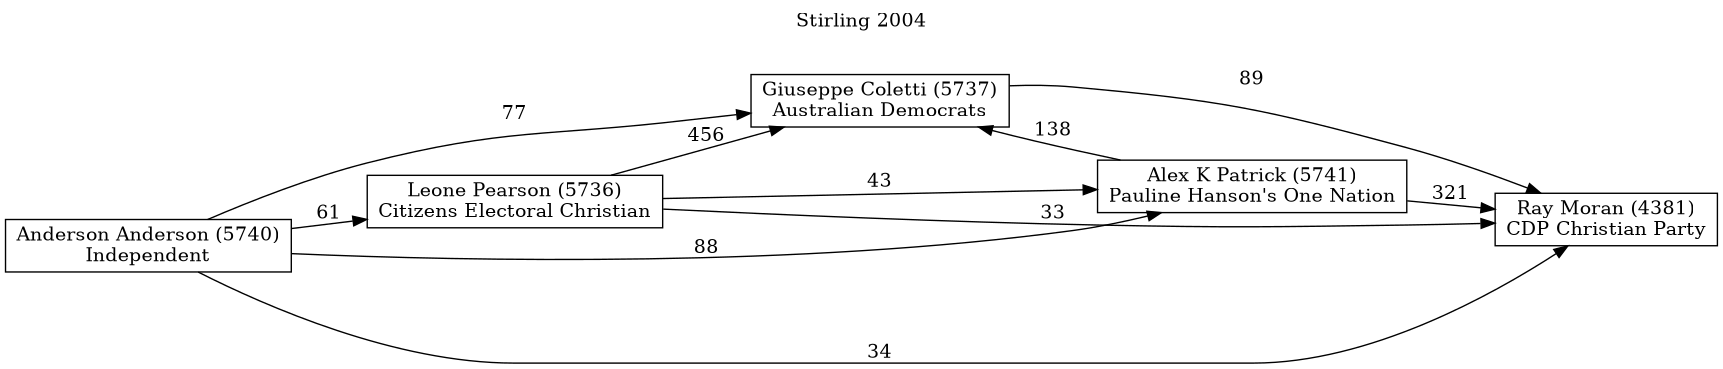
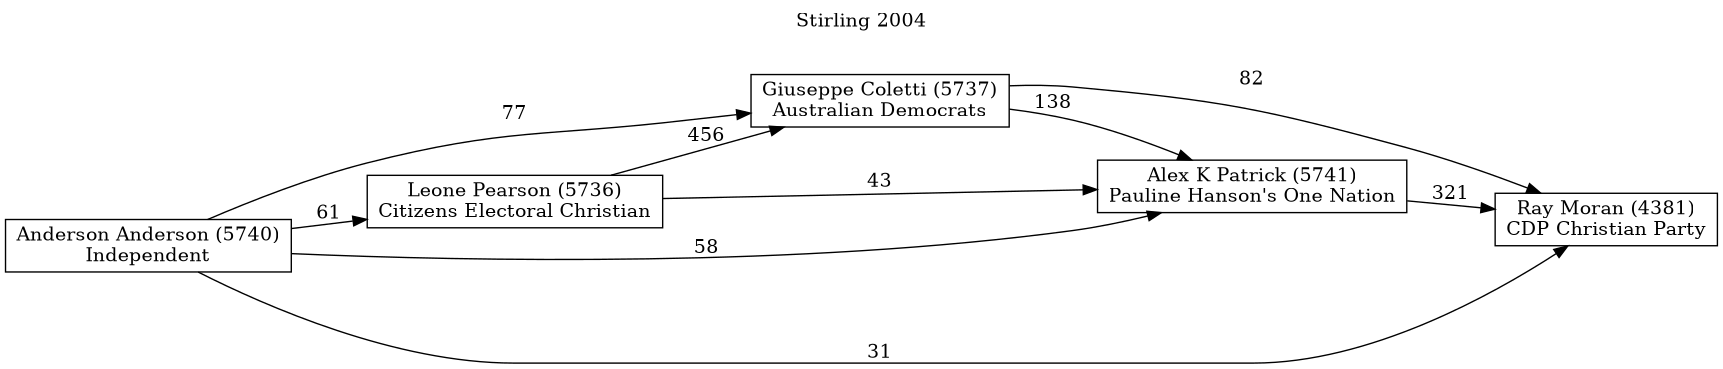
edge "Giuseppe Coletti (5737) Australian Democrats" -> "Ray Moran (4381) CDP Christian Party": label "89" -> "82"
edge "Alex K Patrick (5741) Pauline Hanson's One Nation" -> "Giuseppe Coletti (5737) Australian Democrats": reversed
edge "Leone Pearson (5736) Citizens Electoral Christian" -> "Ray Moran (4381) CDP Christian Party": removed, label "33"
edge "Anderson Anderson (5740) Independent" -> "Alex K Patrick (5741) Pauline Hanson's One Nation": label "88" -> "58"
edge "Anderson Anderson (5740) Independent" -> "Ray Moran (4381) CDP Christian Party": label "34" -> "31"
